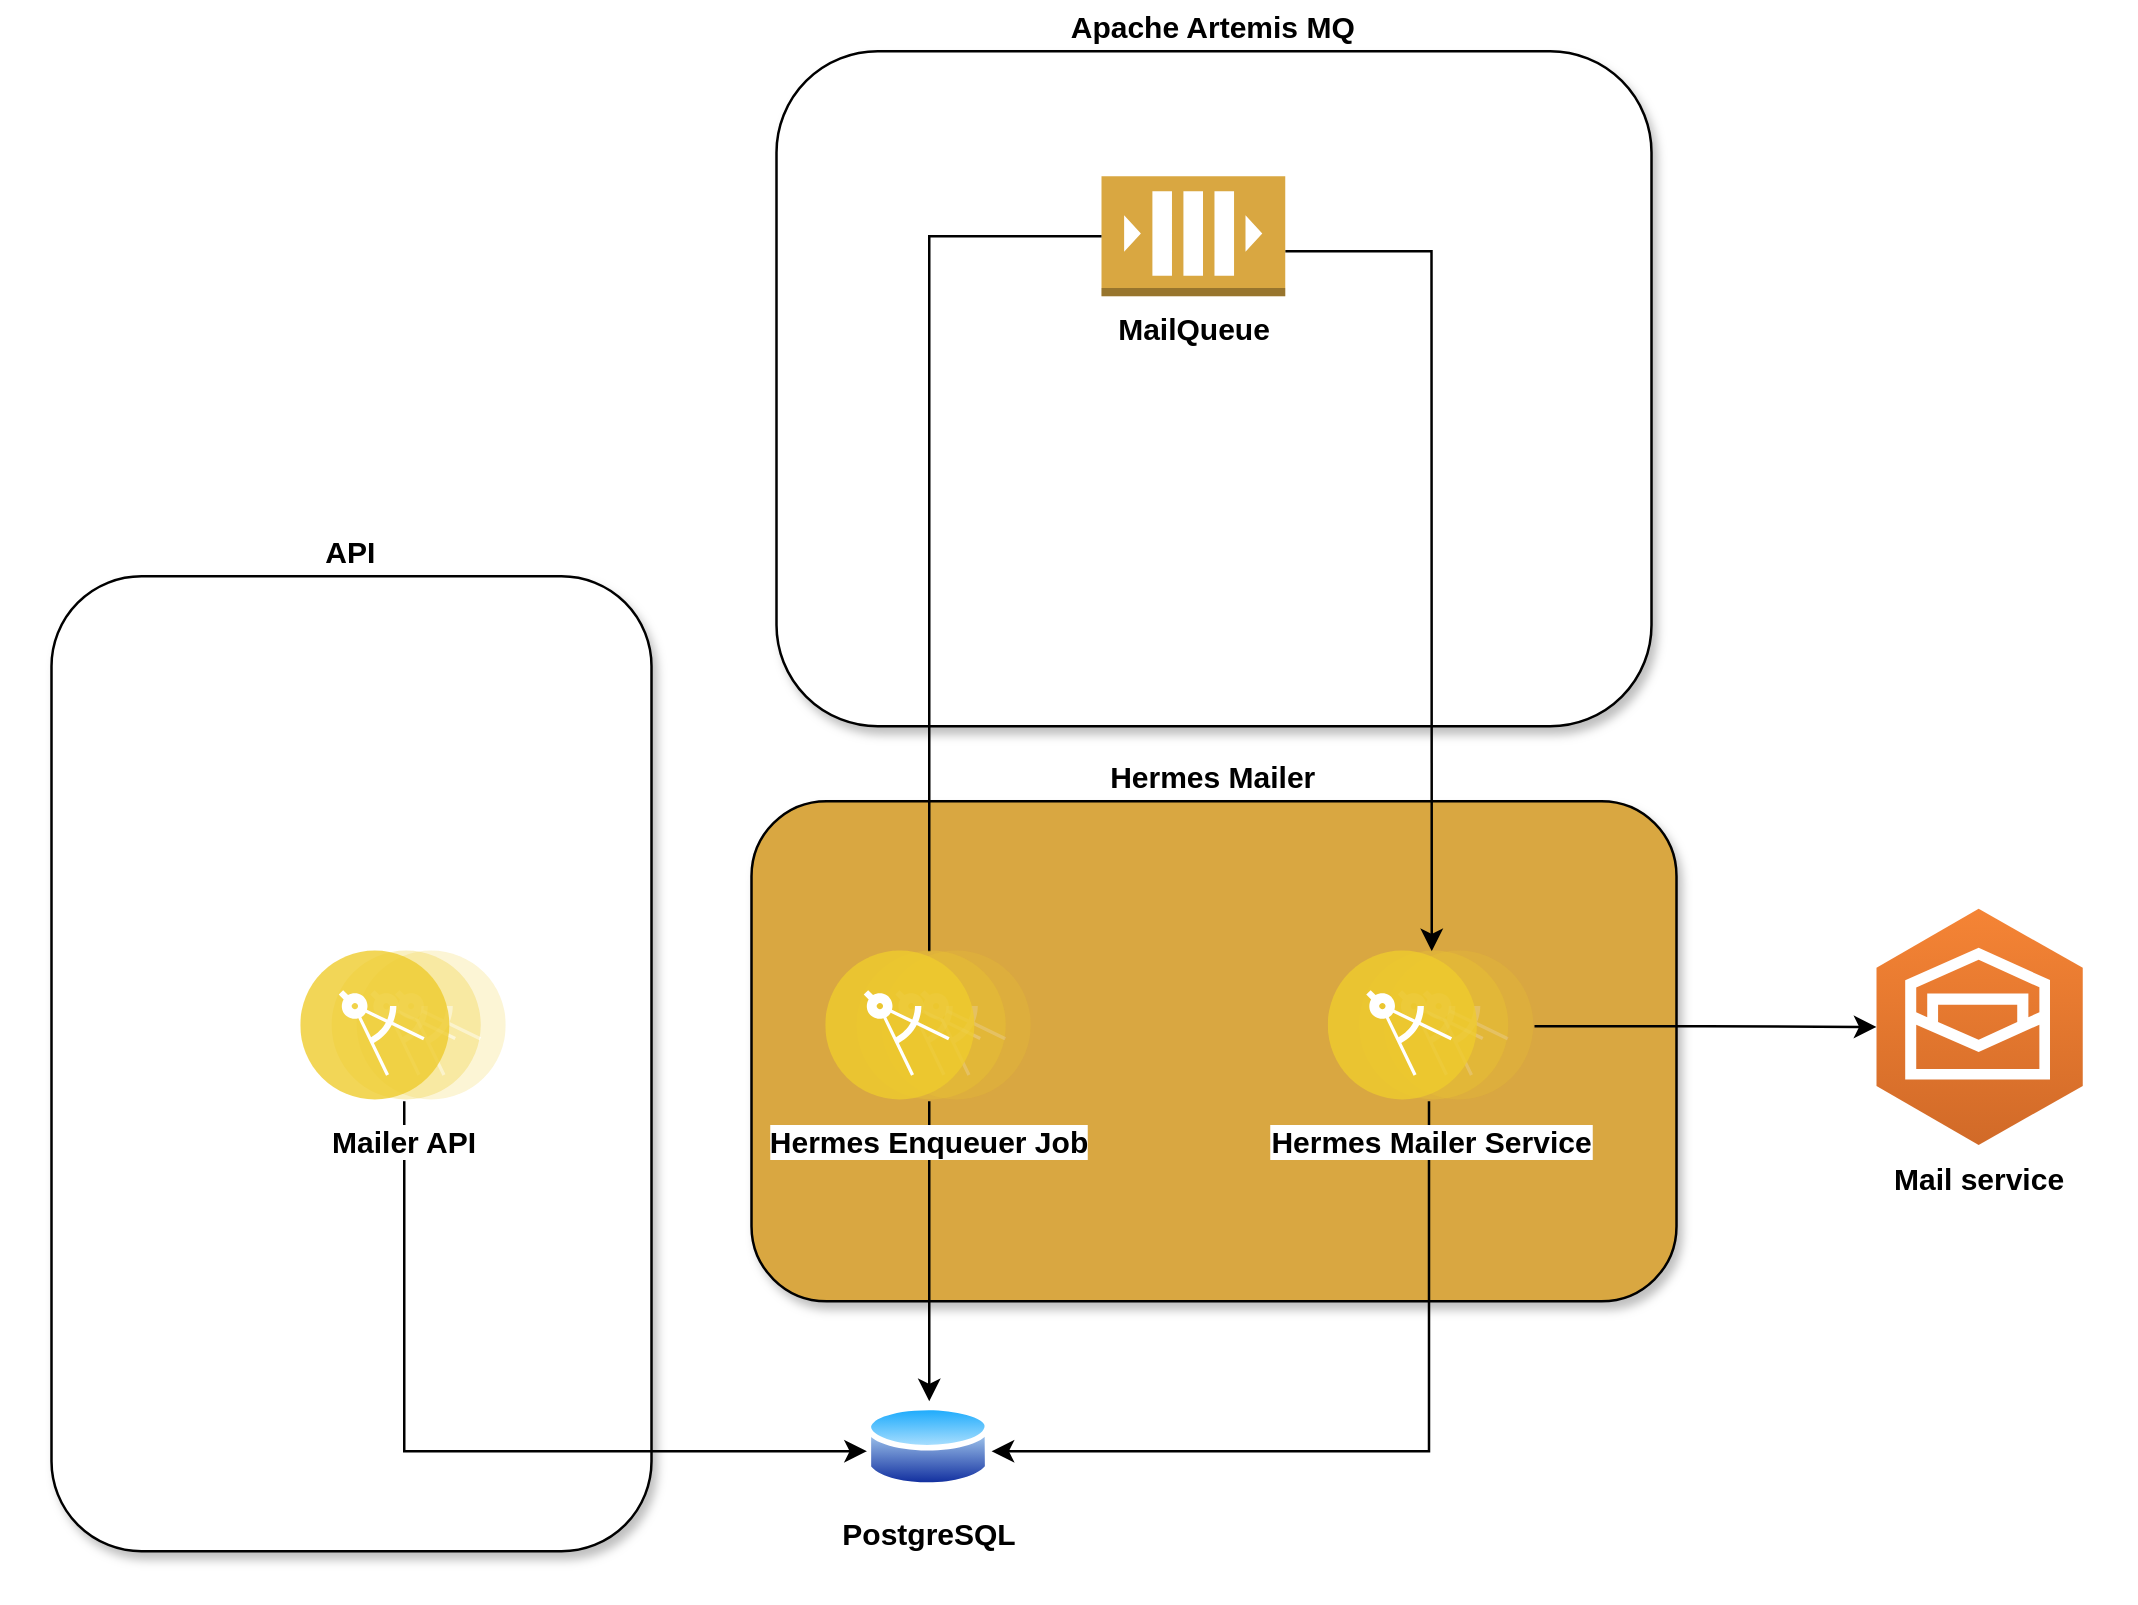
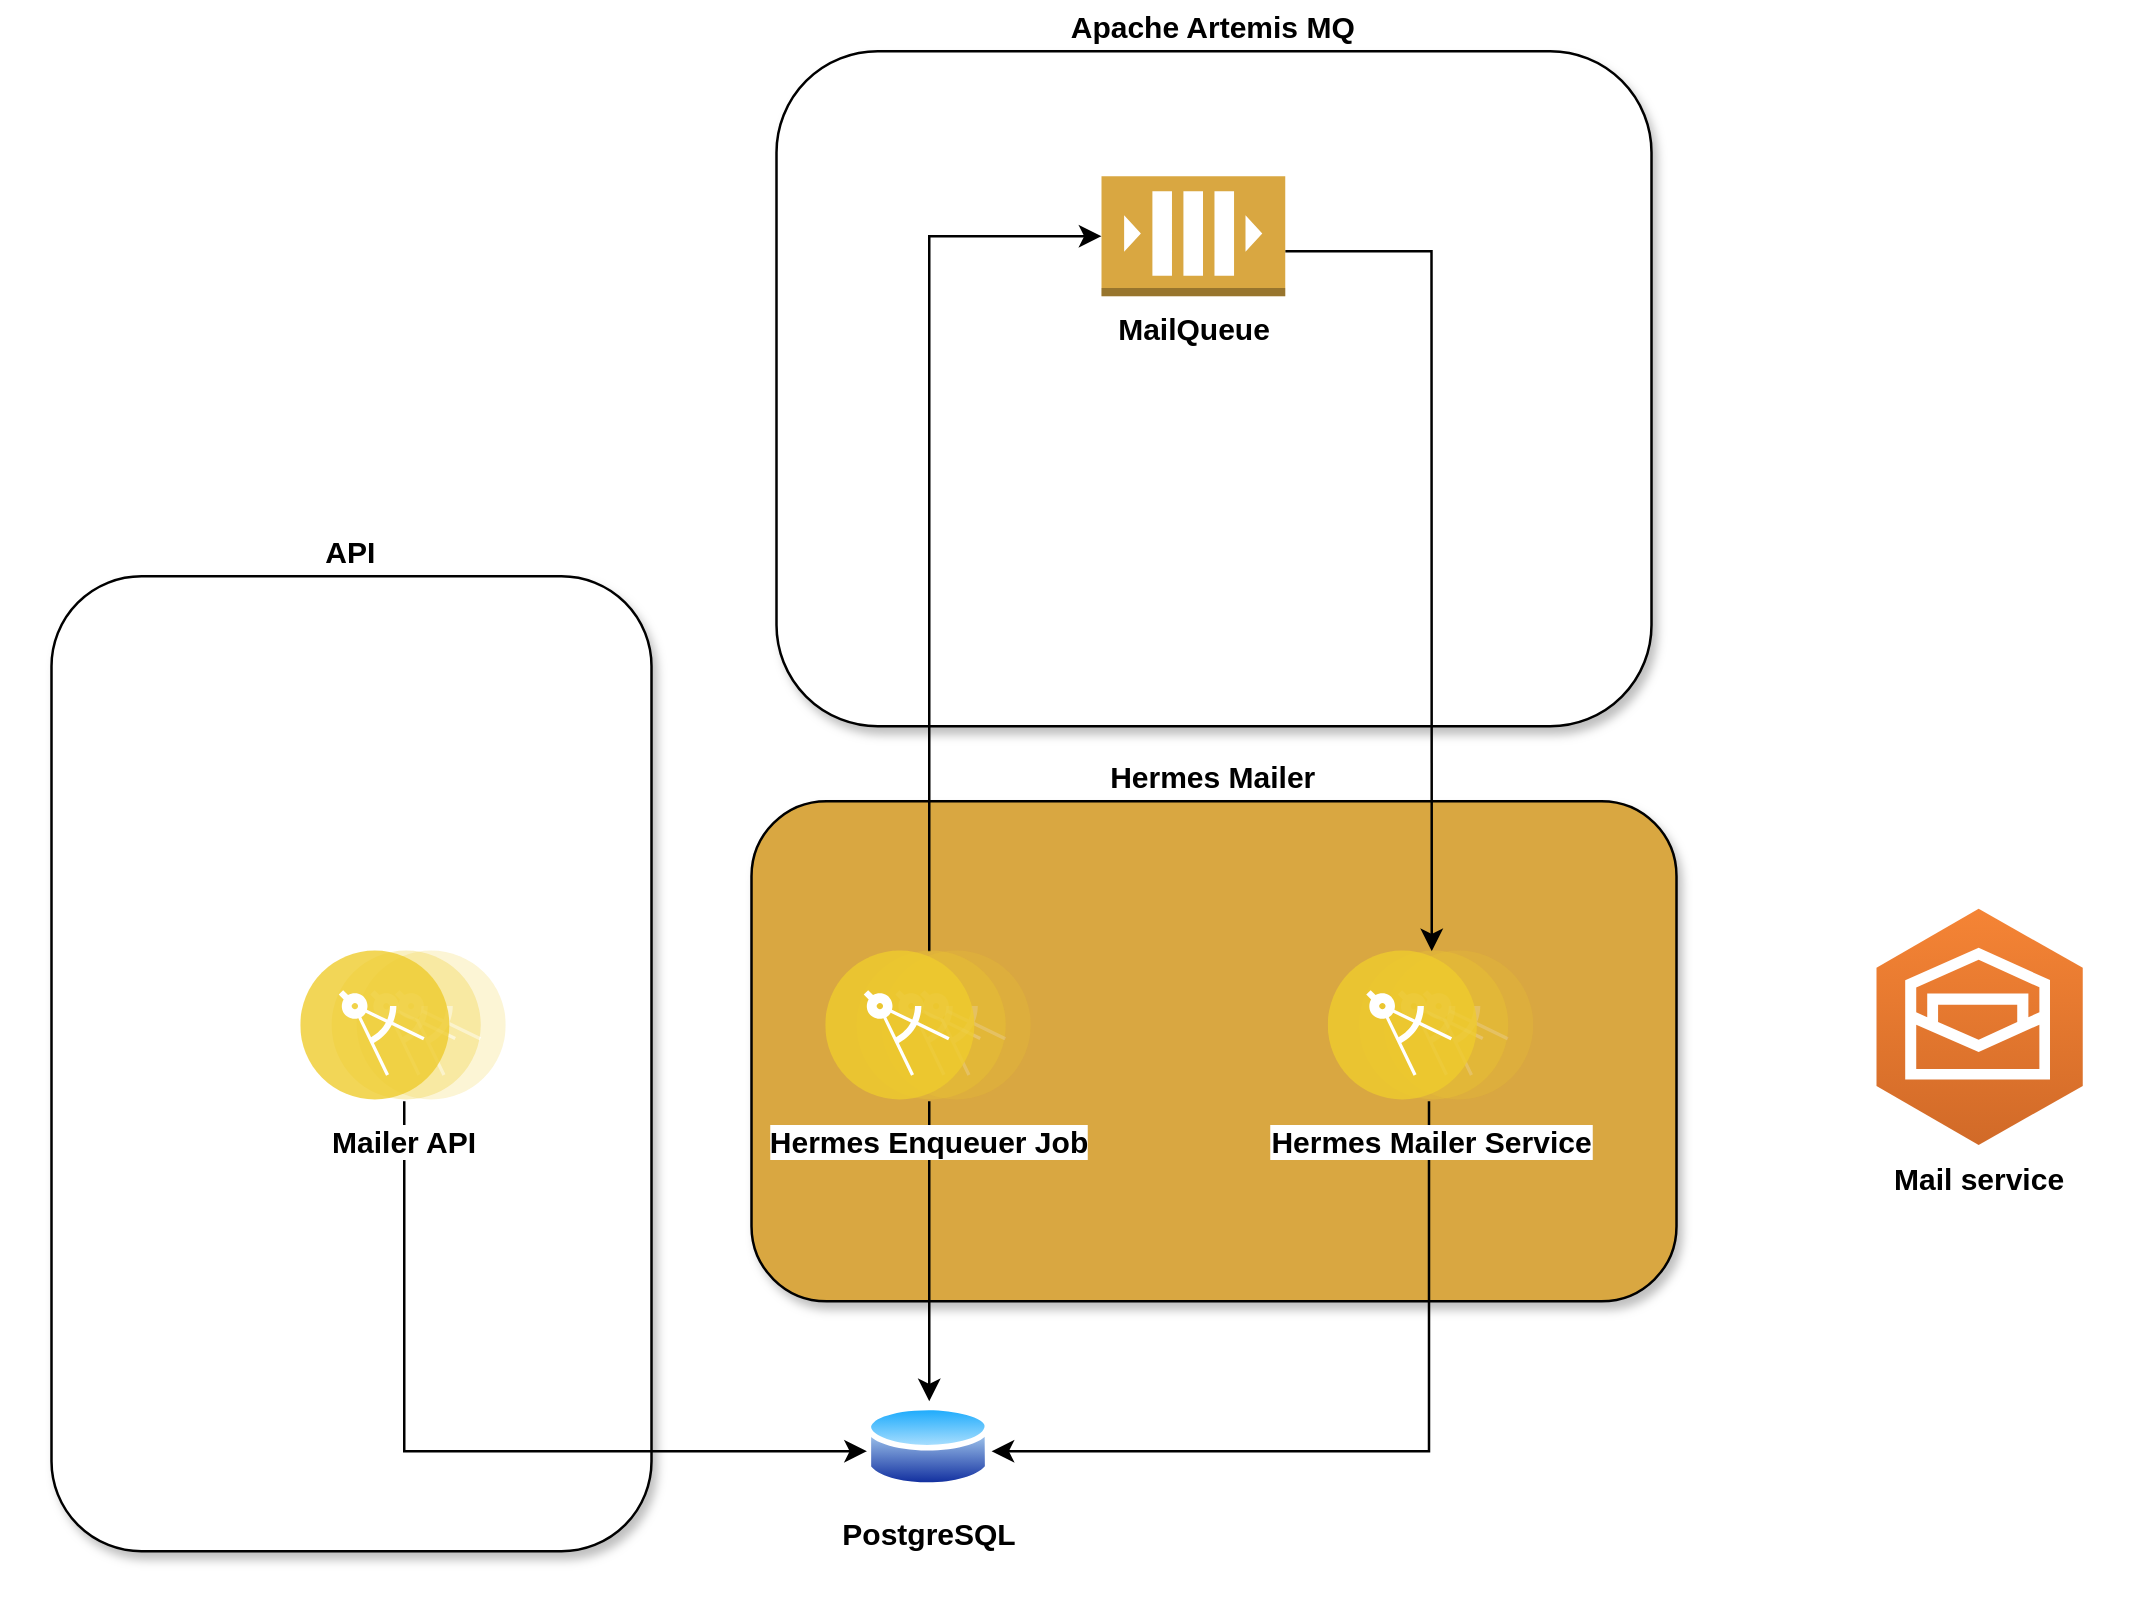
edge "MailQueue" -- "Hermes Enqueuer Job": arrowhead none -> classic
edge "Hermes Mailer Service" -> "Mail service": removed
